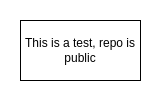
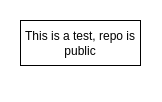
node "This is a test, repo is public": size 120x60 -> 120x45
